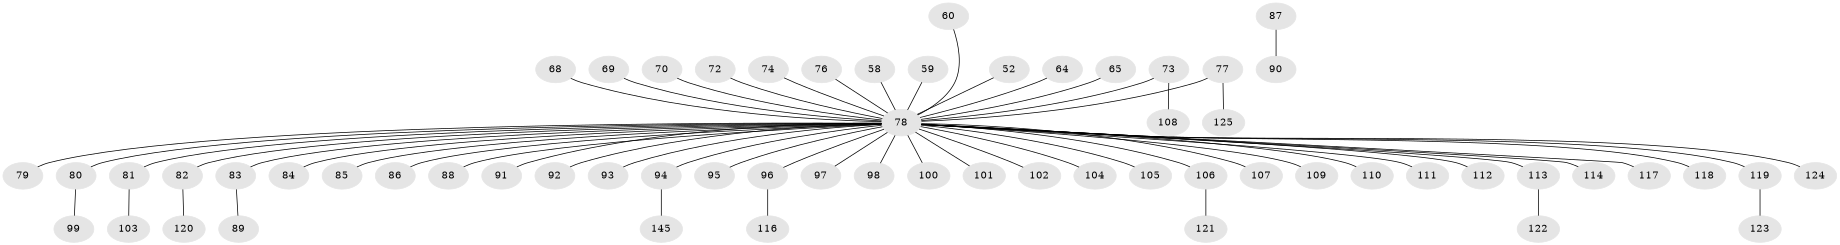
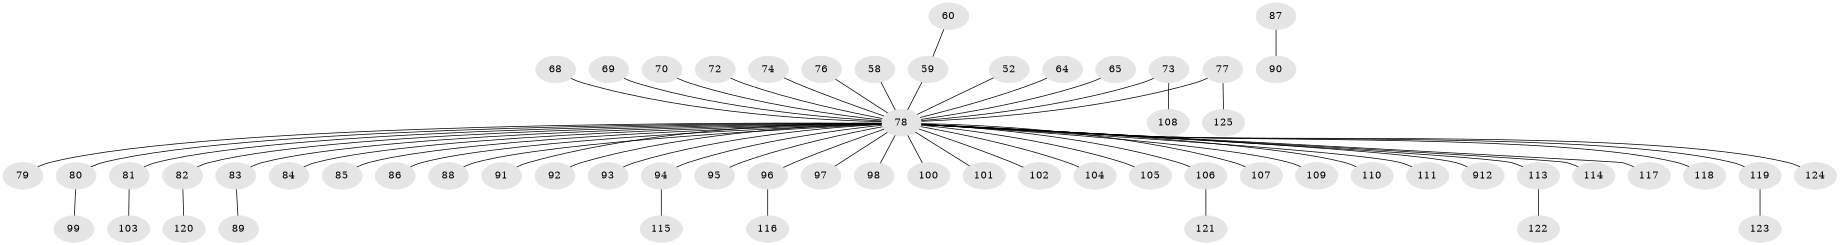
edge "60" -- "78": now "60" -- "59"
node "112": label "112" -> "912"
node "145": label "145" -> "115"
